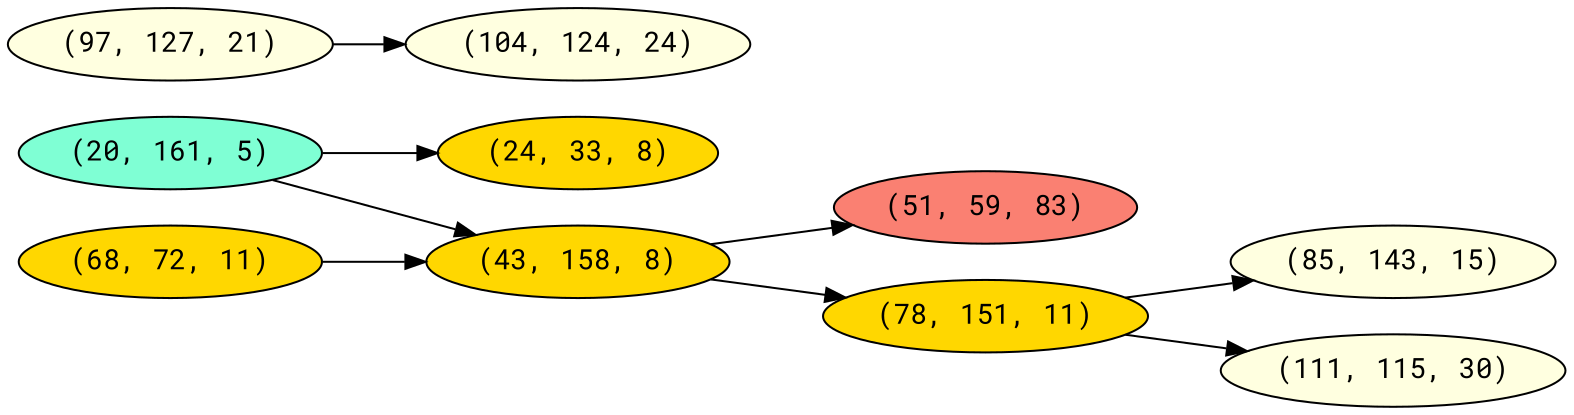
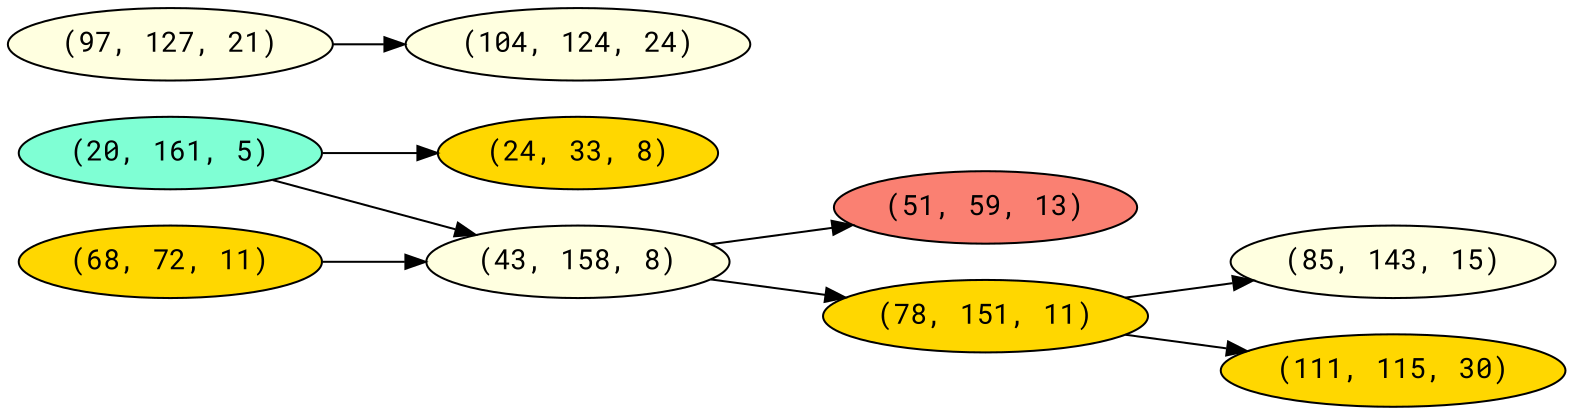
node "(51, 59, 83)": label "(51, 59, 83)" -> "(51, 59, 13)"
node "(43, 158, 8)": fillcolor gold -> lightyellow
node "(111, 115, 30)": fillcolor lightyellow -> gold
